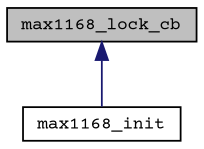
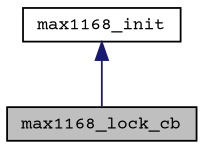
edge "max1168_init" -> "max1168_lock_cb": reversed
